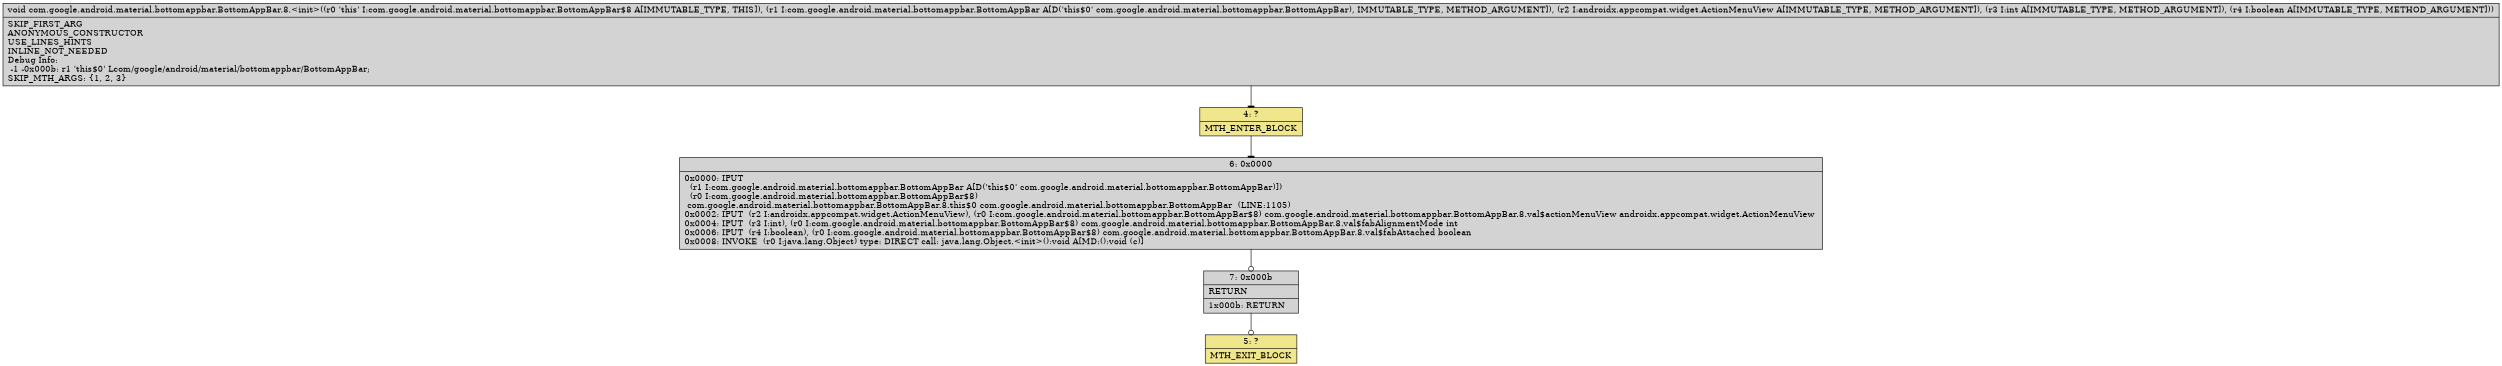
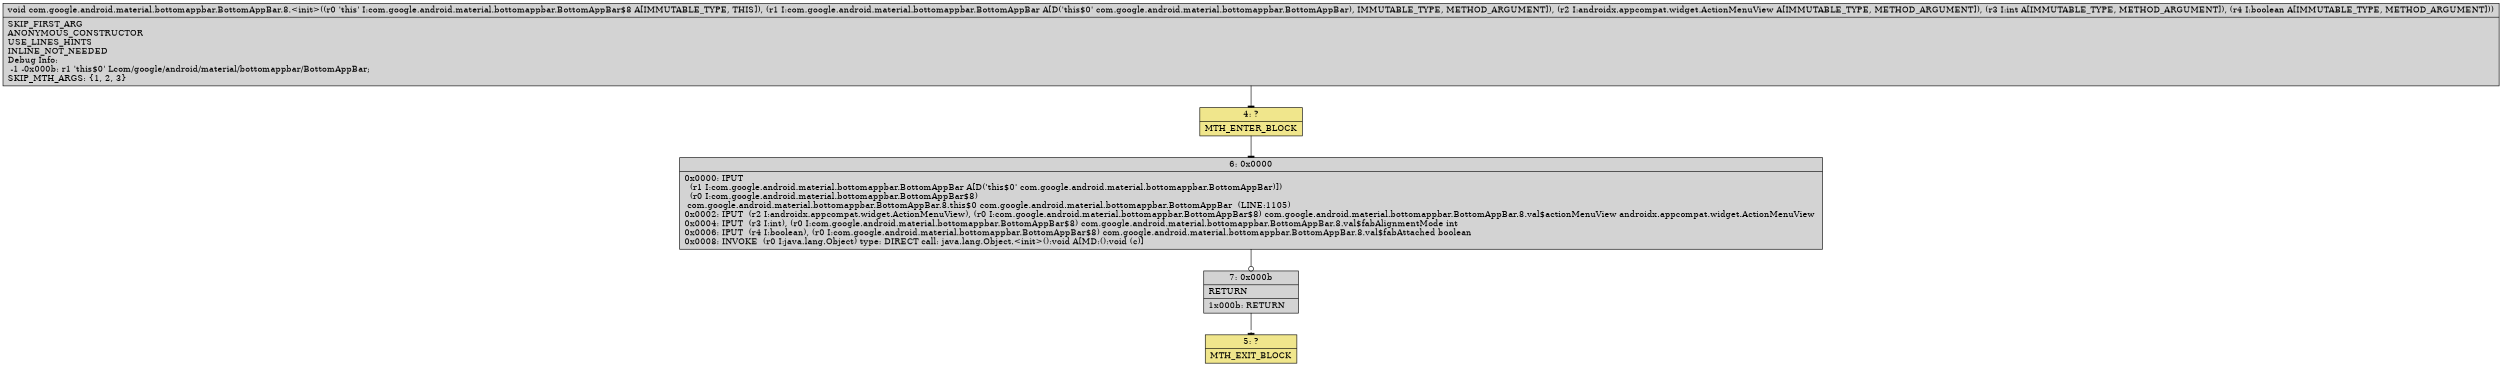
edge "7: 0x000b" -> "5: ?": arrowhead odot -> tee
